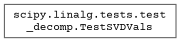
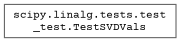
node "scipy.linalg.tests.test _decomp.TestSVDVals": label "scipy.linalg.tests.test _decomp.TestSVDVals" -> "scipy.linalg.tests.test _test.TestSVDVals"
